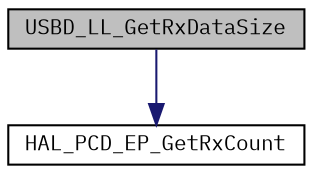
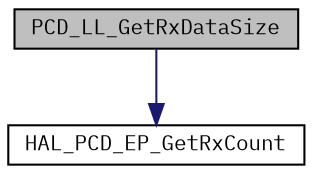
node "USBD_LL_GetRxDataSize": label "USBD_LL_GetRxDataSize" -> "PCD_LL_GetRxDataSize"
